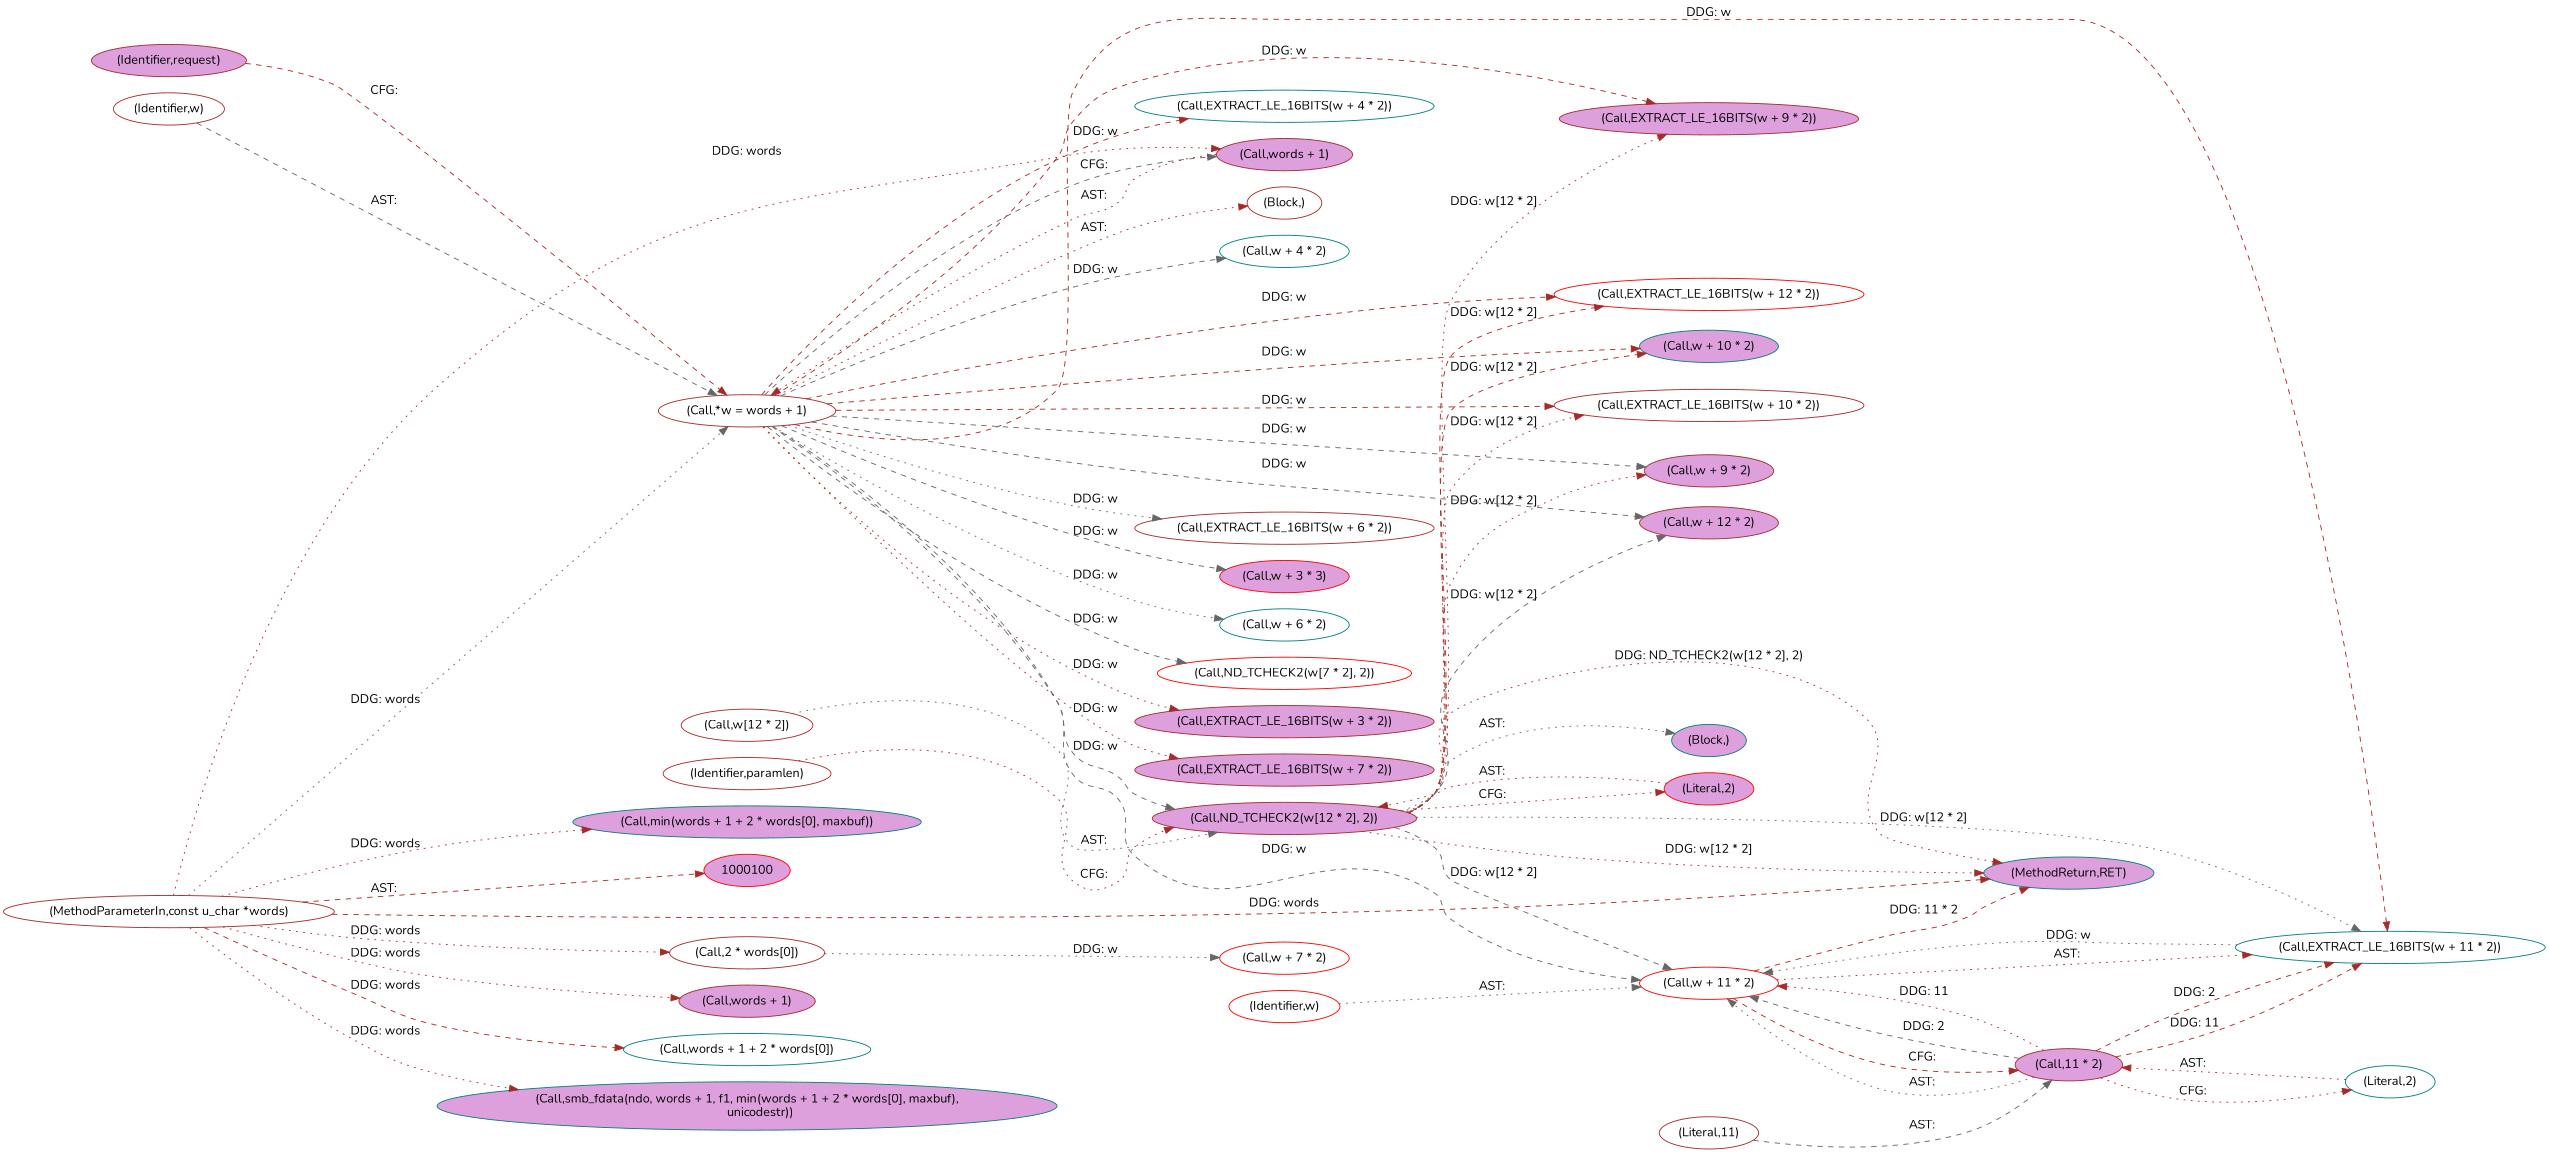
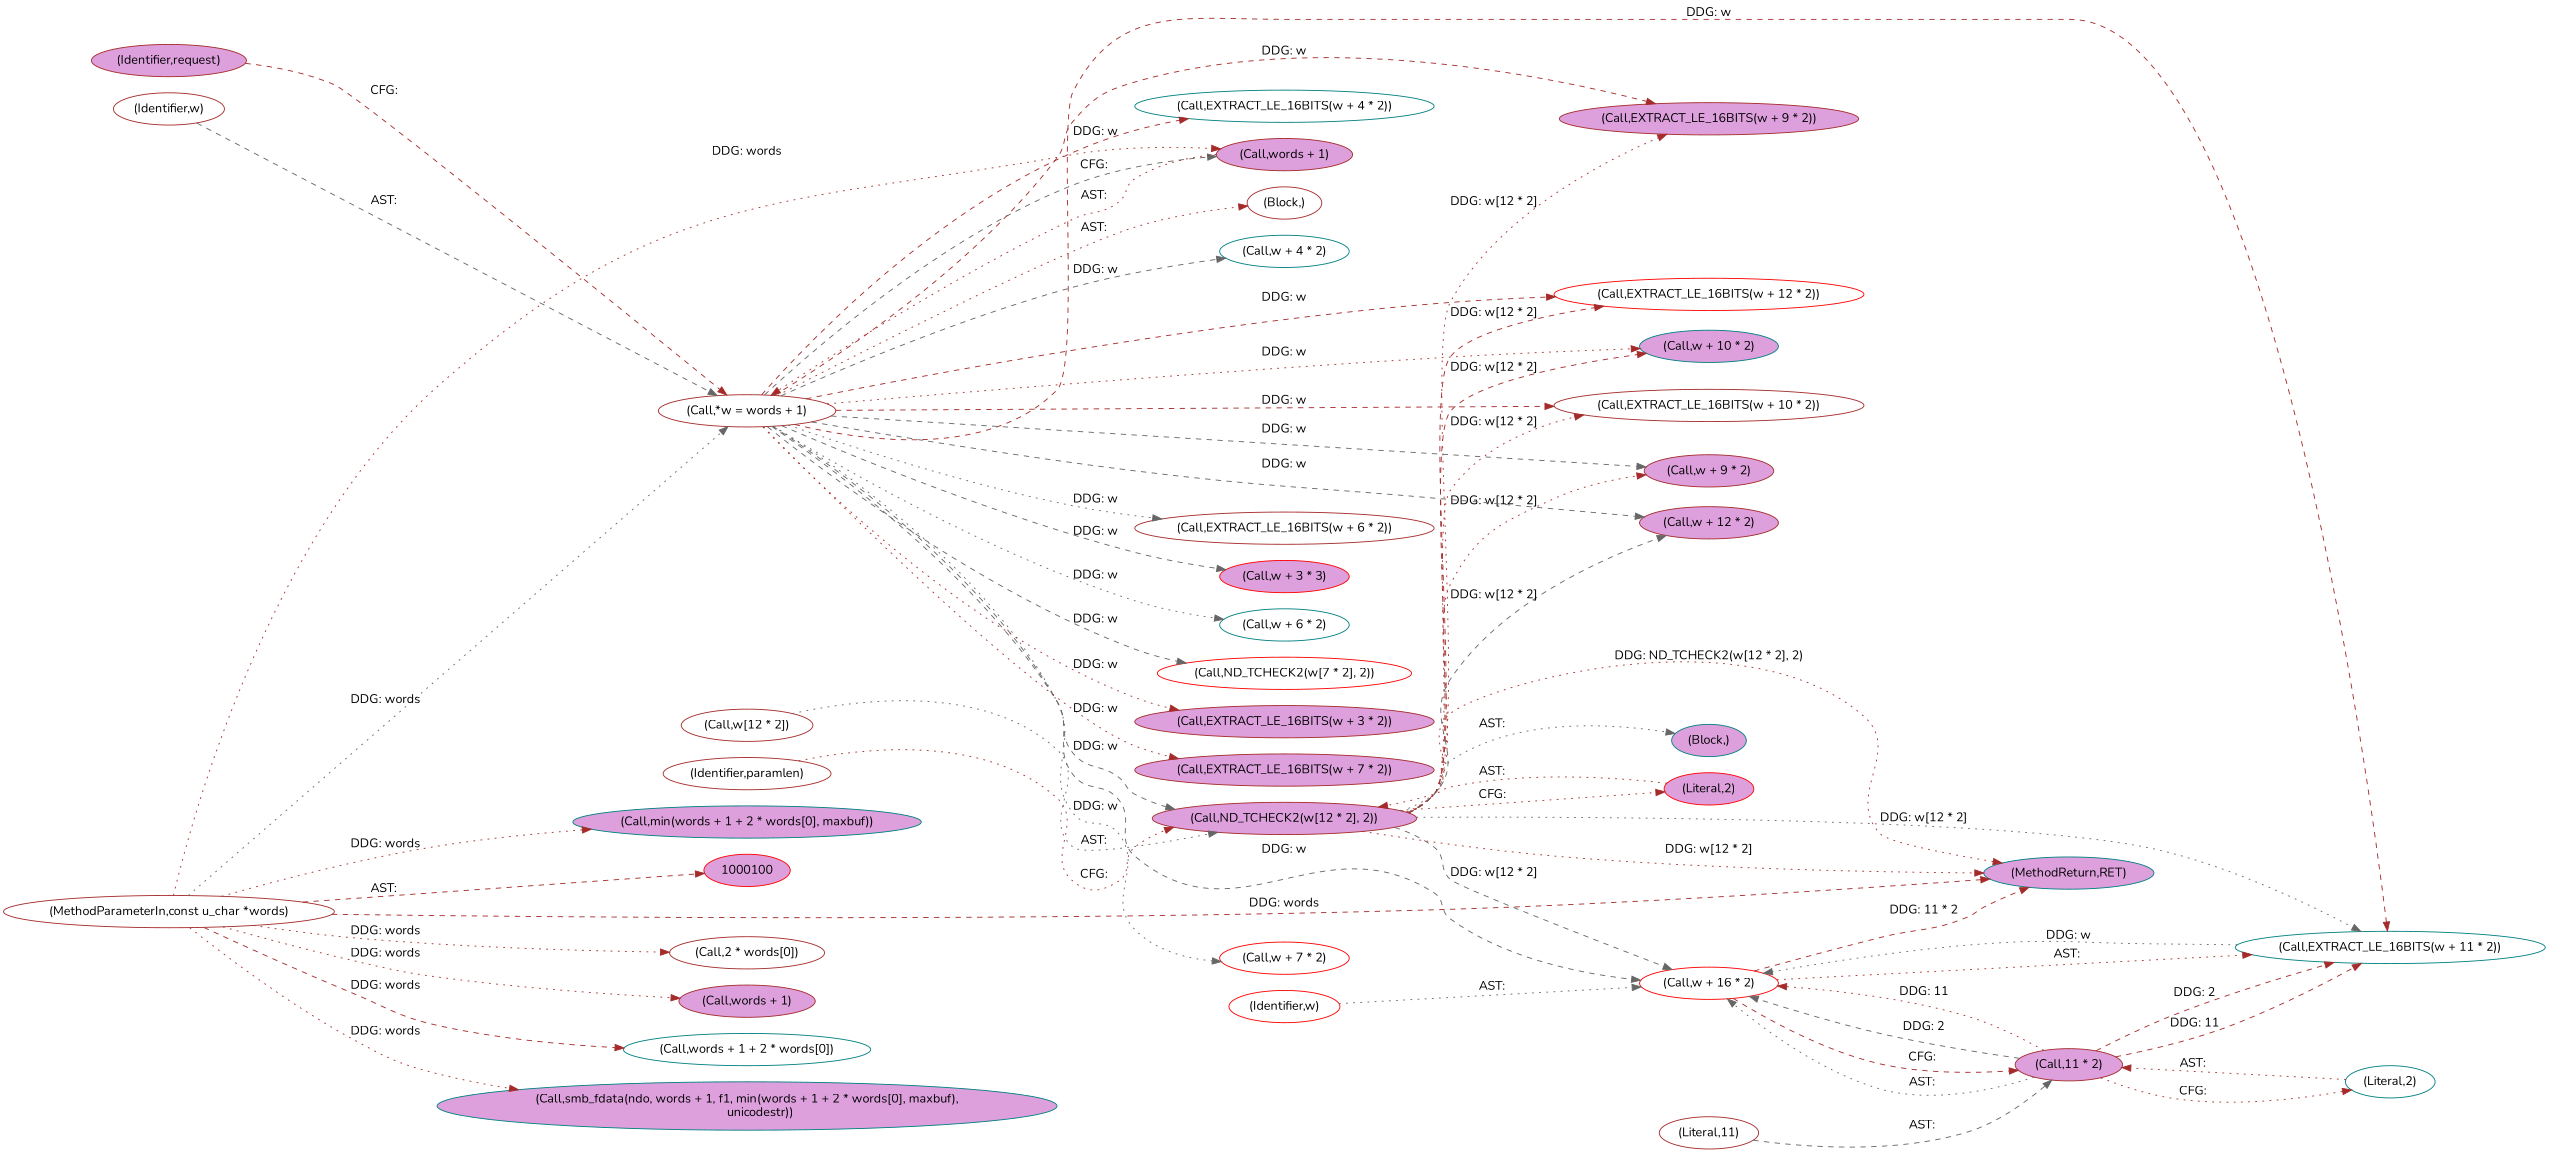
edge "(Call,*w = words + 1)" -> "(Call,w + 10 * 2)": style dashed -> dotted
edge "(Call,2 * words[0])" -> "(Call,w + 7 * 2)": now "(Call,*w = words + 1)" -> "(Call,w + 7 * 2)"
node "(Call,w + 11 * 2)": label "(Call,w + 11 * 2)" -> "(Call,w + 16 * 2)"
